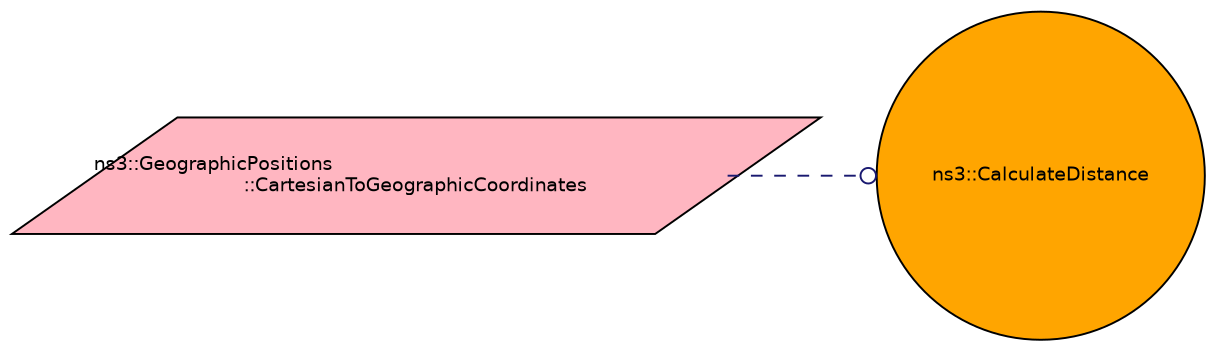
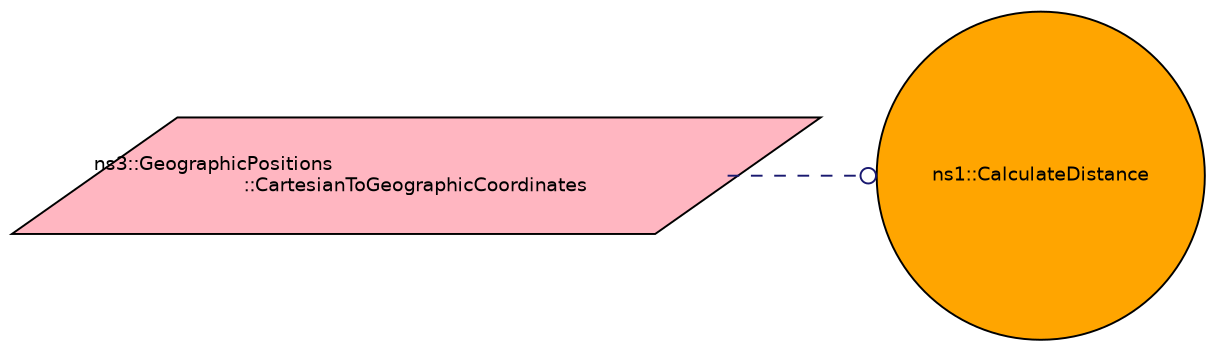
node "ns3::CalculateDistance": label "ns3::CalculateDistance" -> "ns1::CalculateDistance"
